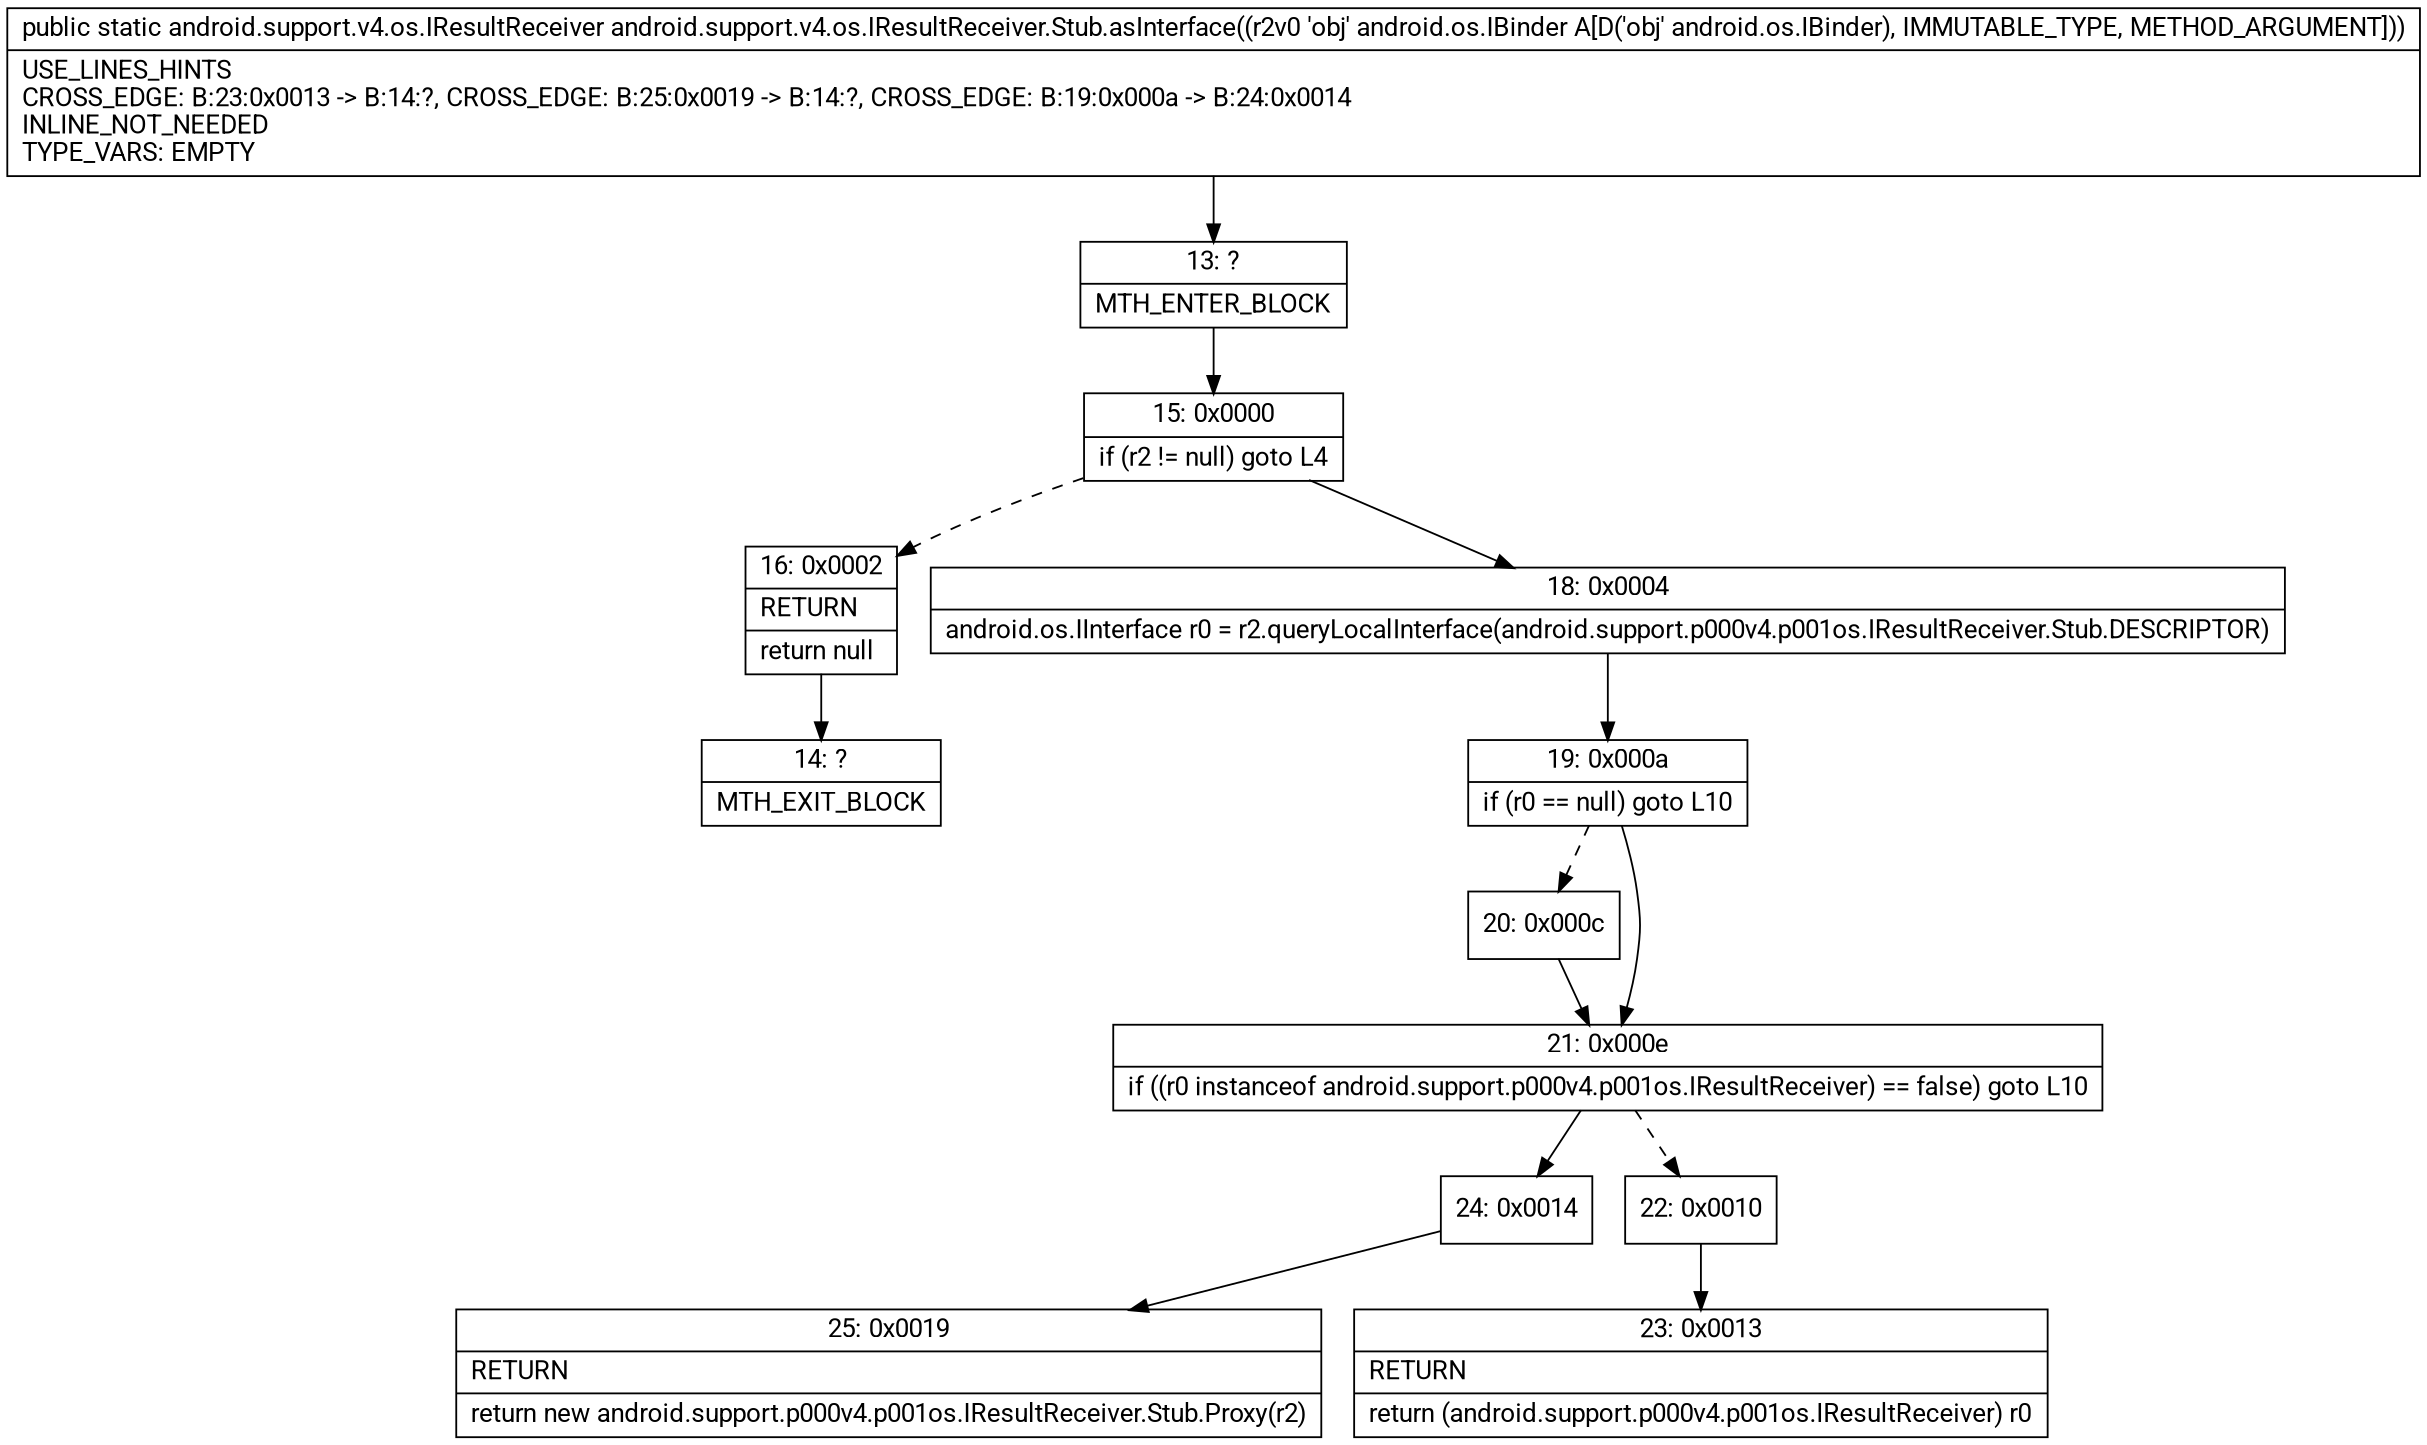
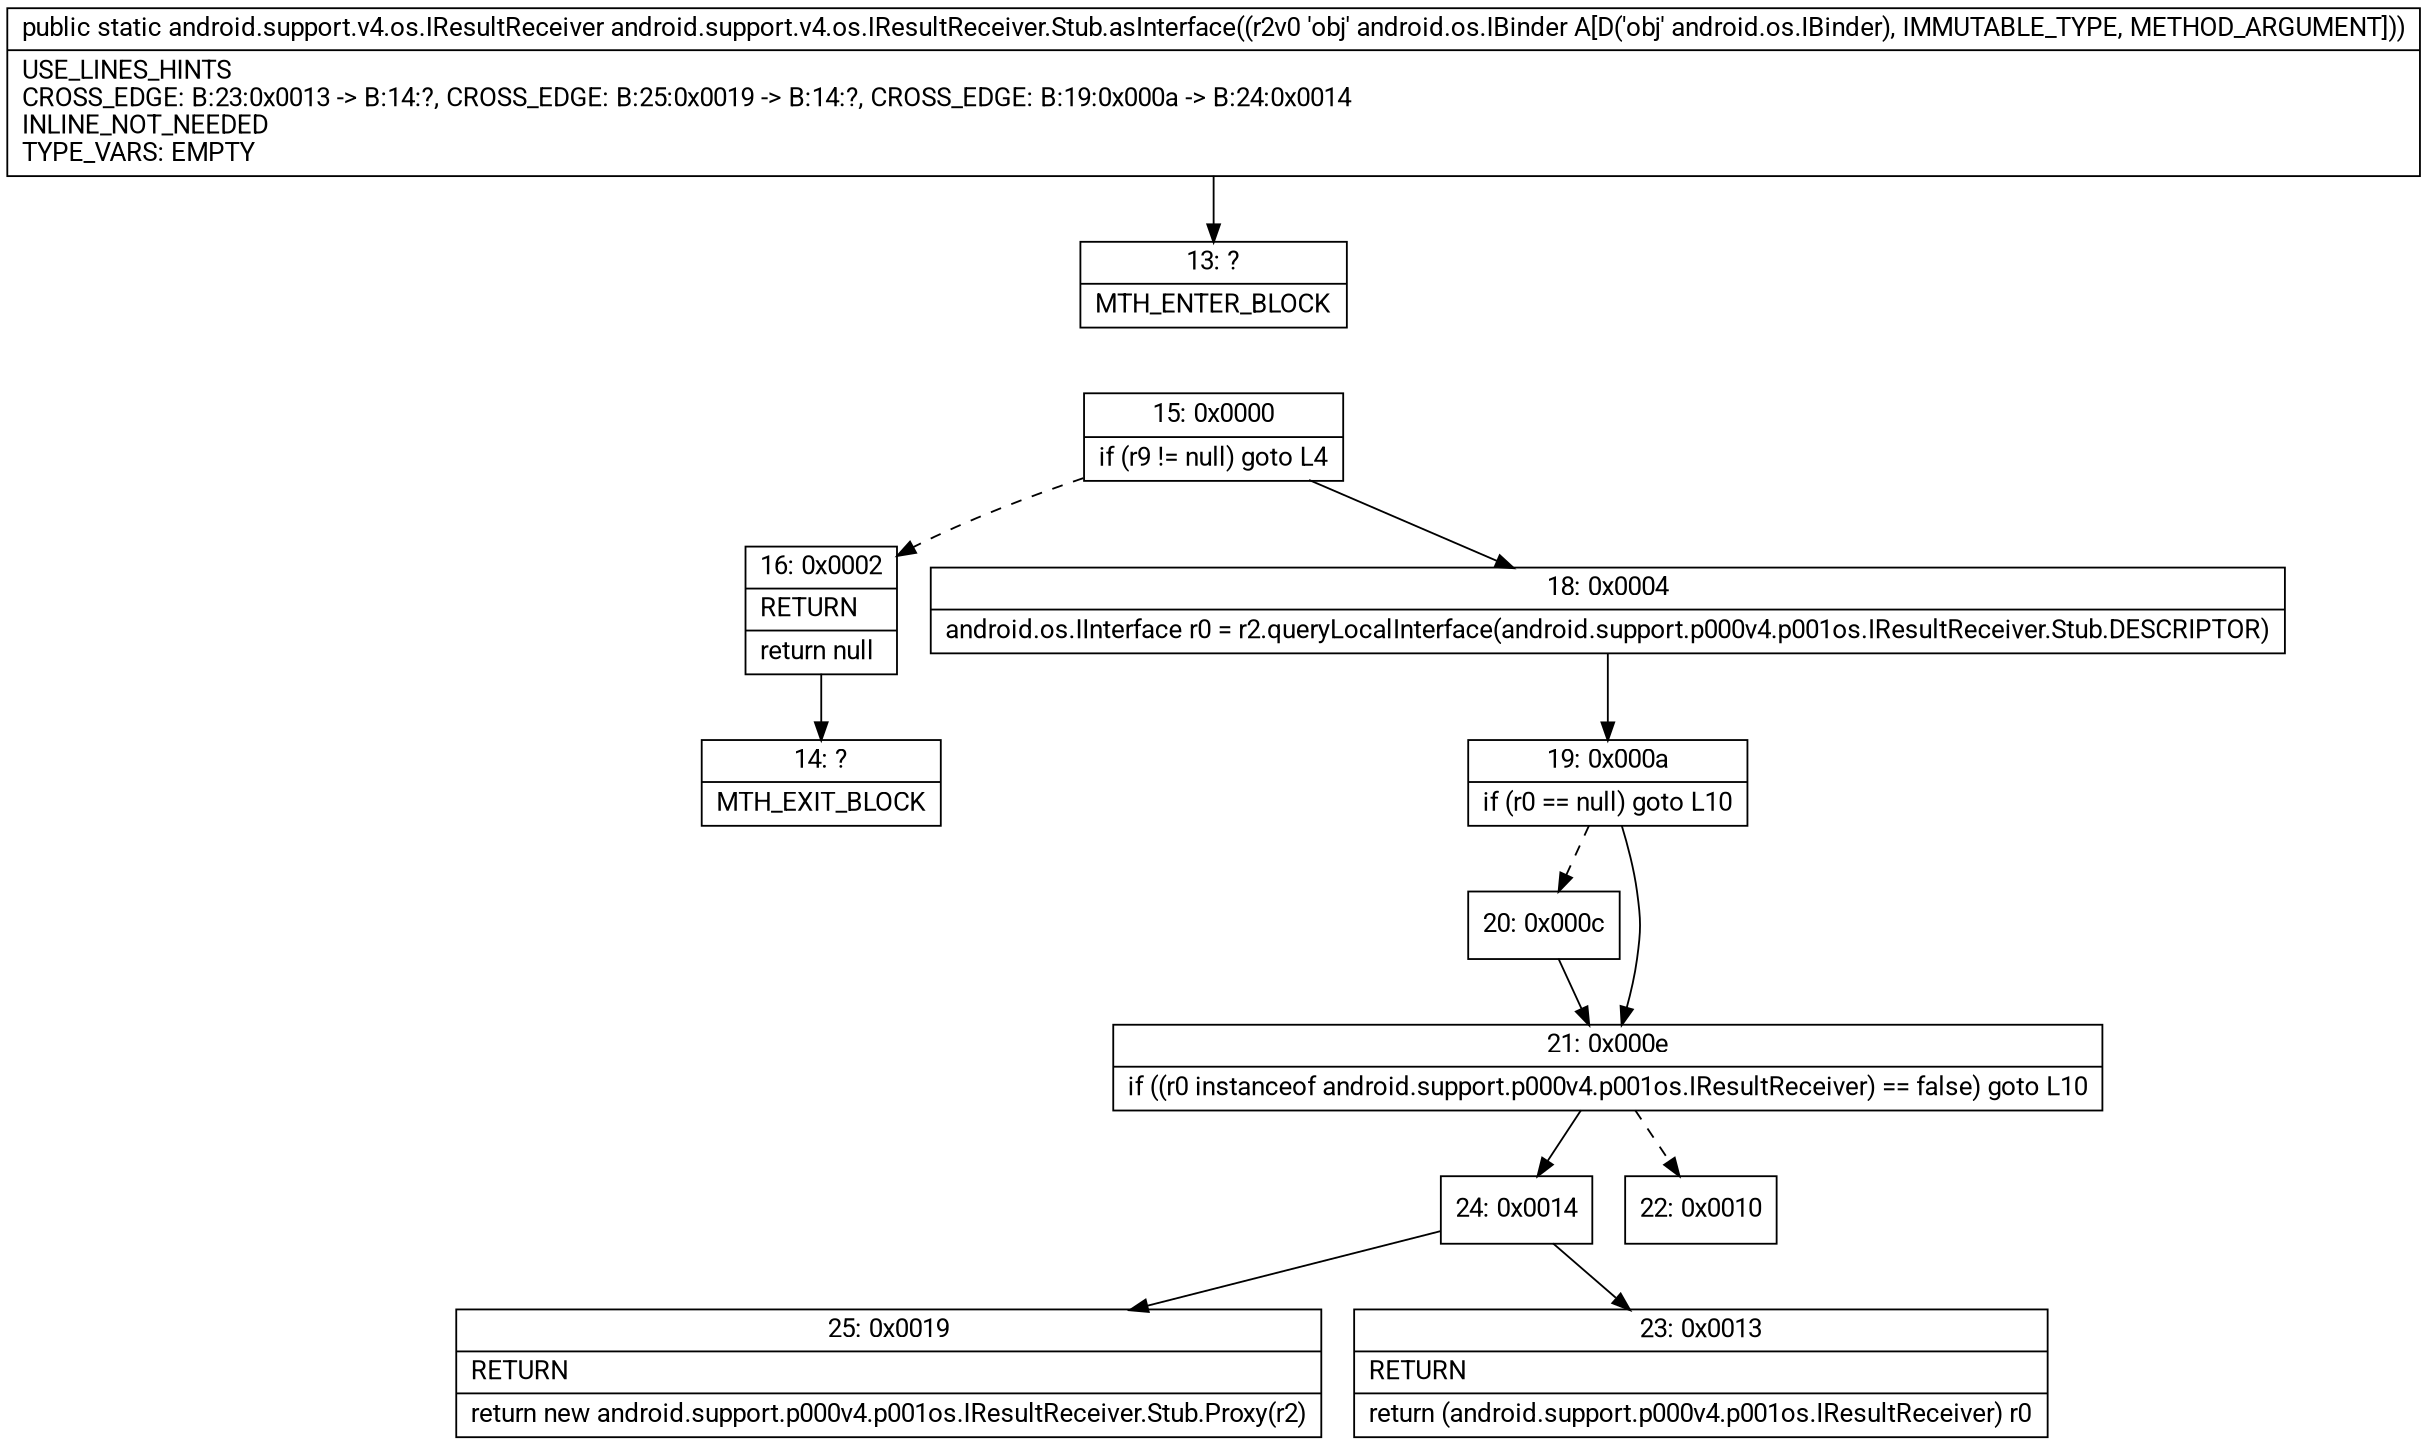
edge "13: ?" -> "15: 0x0000": removed
node "15: 0x0000": text "if (r2 != null) goto L4" -> "if (r9 != null) goto L4"
edge "22: 0x0010" -> "23: 0x0013": now "24: 0x0014" -> "23: 0x0013"
